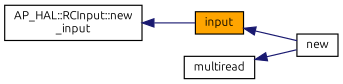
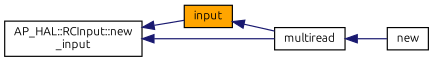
edge "new" -> "input": now "multiread" -> "input"
edge "multiread" -> "AP_HAL::RCInput::new _input": added
